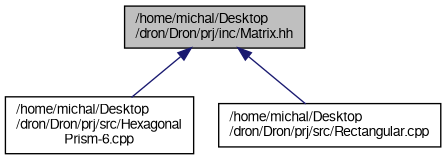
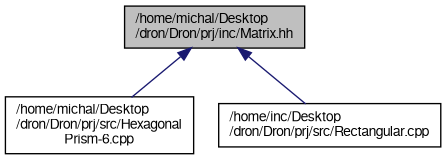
node "/home/michal/Desktop /dron/Dron/prj/src/Rectangular.cpp": label "/home/michal/Desktop /dron/Dron/prj/src/Rectangular.cpp" -> "/home/inc/Desktop /dron/Dron/prj/src/Rectangular.cpp"
